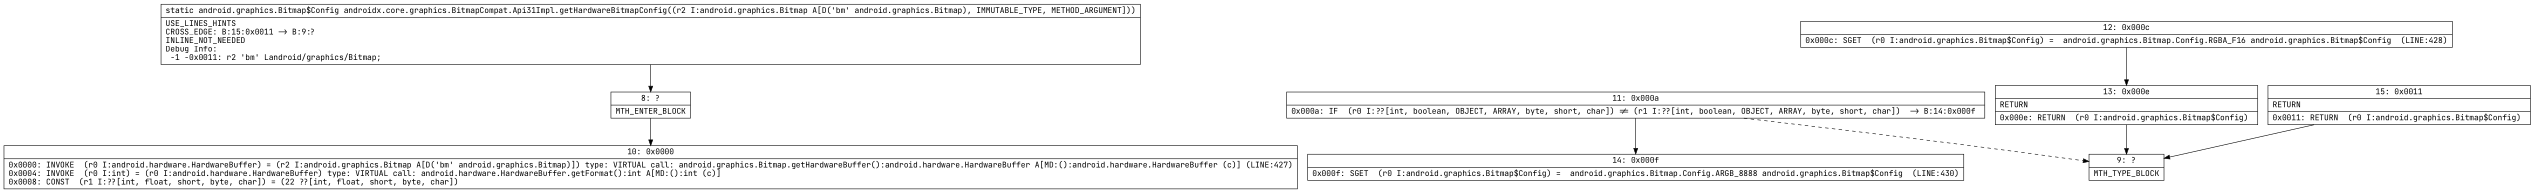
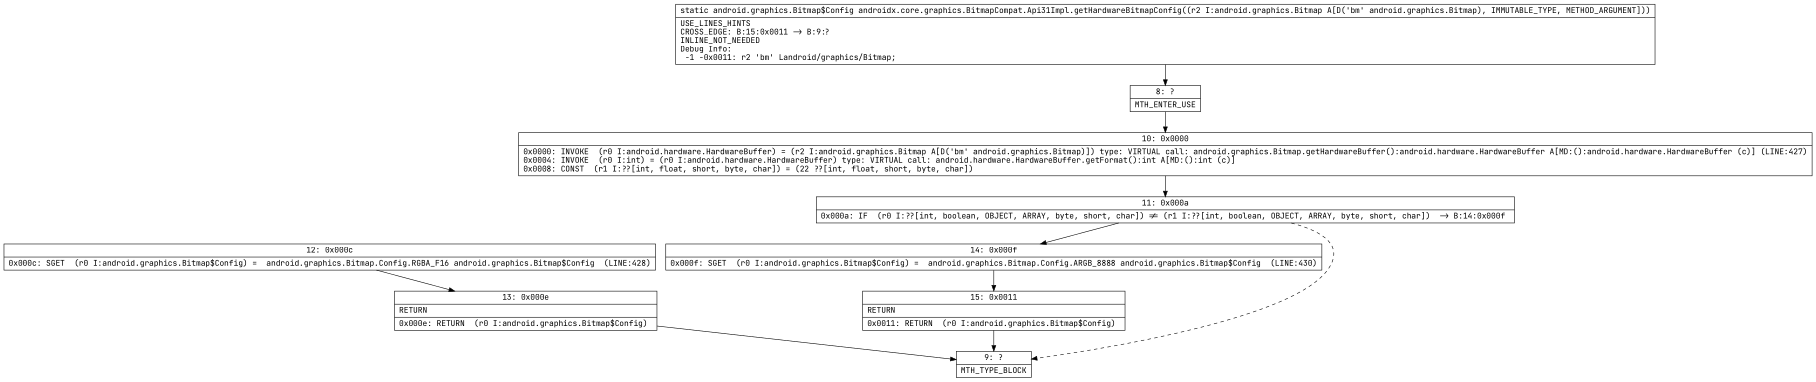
node "8: ?": text "MTH_ENTER_BLOCK" -> "MTH_ENTER_USE"
edge "10: 0x0000" -> "11: 0x000a": added
edge "14: 0x000f" -> "15: 0x0011": added
